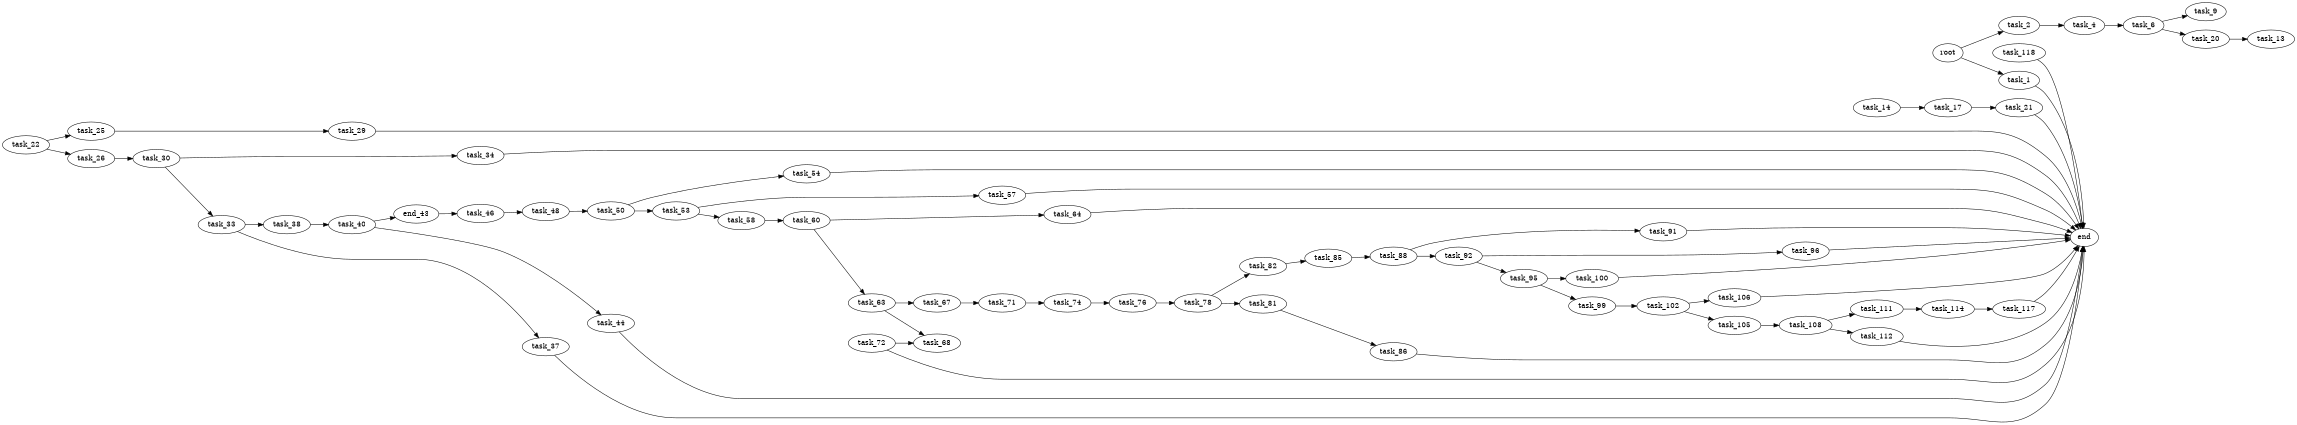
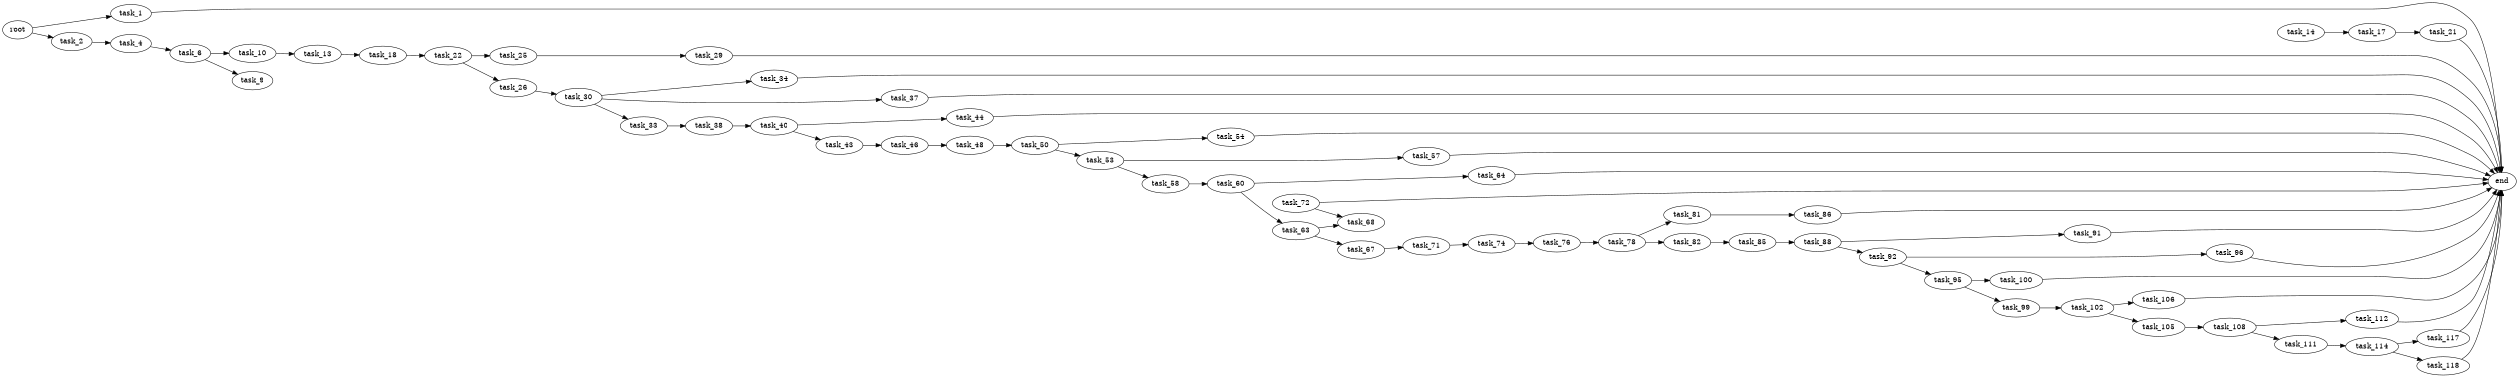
node "task_20": label "task_20" -> "task_10"
node "task_18": added
node "end_43": label "end_43" -> "task_43"
edge "task_33" -> "task_37": now "task_30" -> "task_37"
edge "task_114" -> "task_118": added
